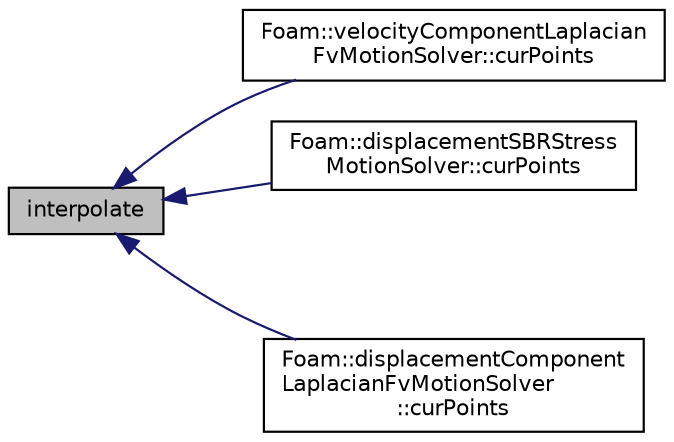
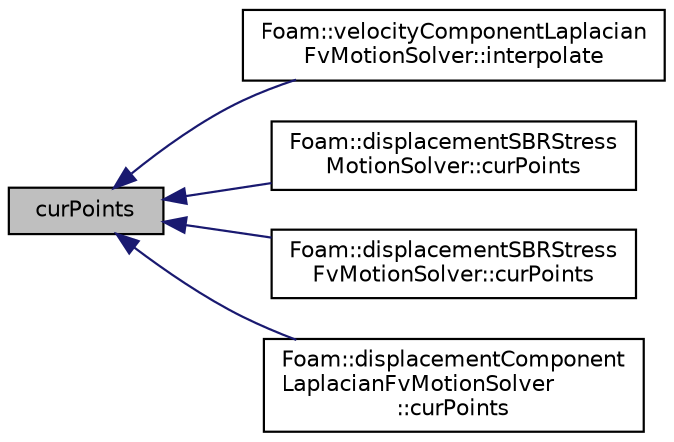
node "Foam::velocityComponentLaplacian FvMotionSolver::curPoints": label "Foam::velocityComponentLaplacian FvMotionSolver::curPoints" -> "Foam::velocityComponentLaplacian FvMotionSolver::interpolate"
node "interpolate": label "interpolate" -> "curPoints"
node "Foam::displacementSBRStress FvMotionSolver::curPoints": added
